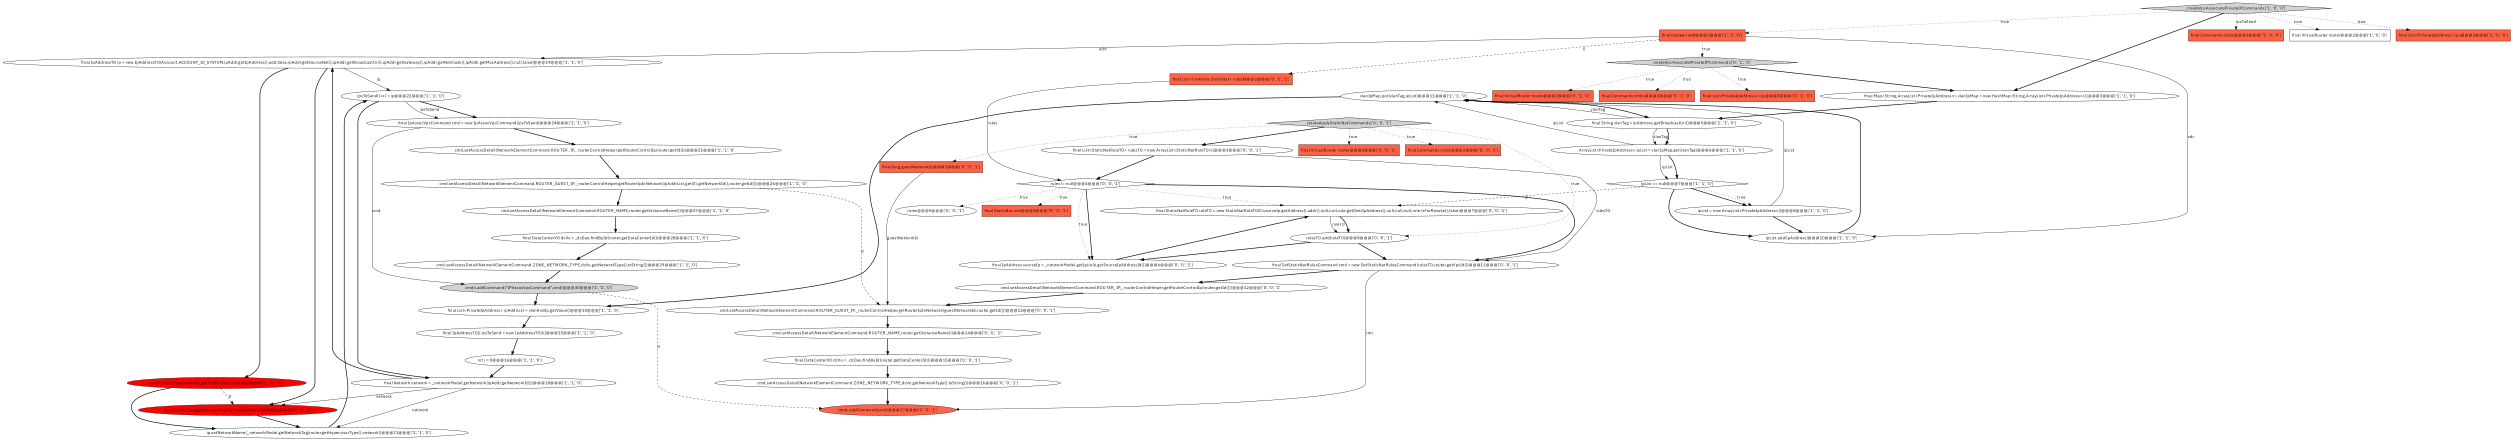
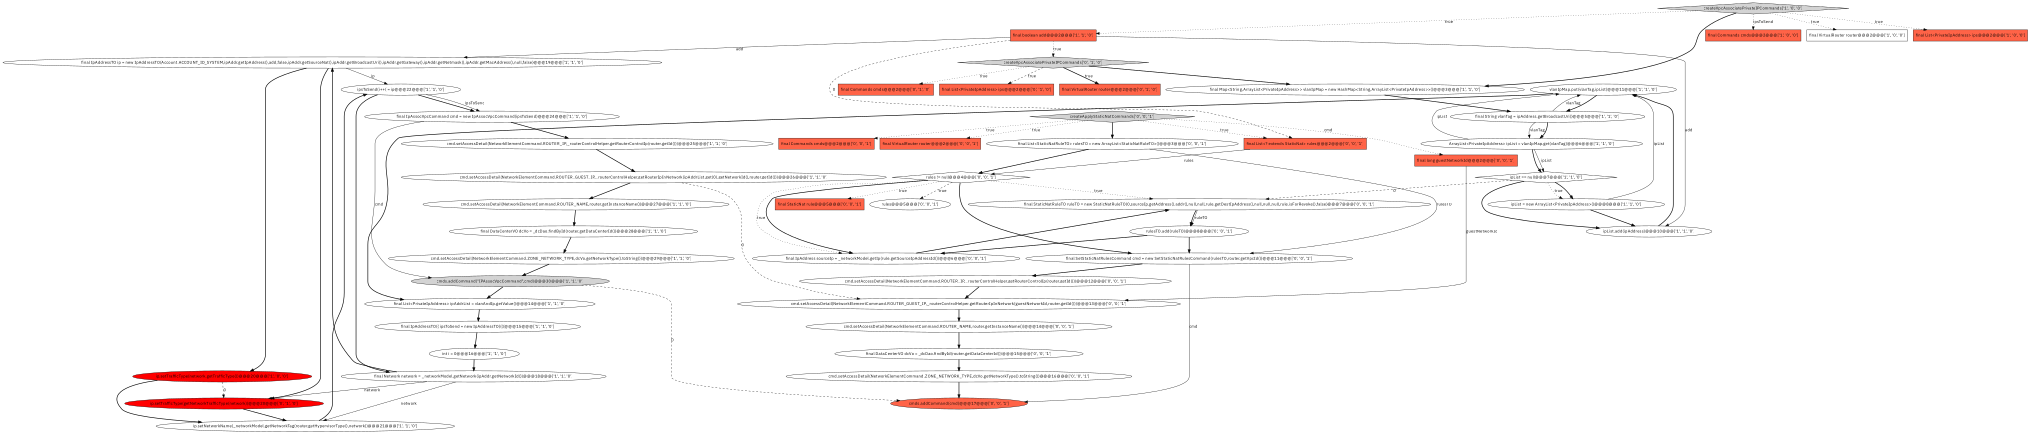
edge "createVpcAssociatePrivateIPCommands['0', '1', '0']" -> "final VirtualRouter router@@@2@@@['0', '1', '0']": style dotted -> bold
edge "createVpcAssociatePrivateIPCommands['0', '1', '0']" -> "final List<PrivateIpAddress> ips@@@2@@@['0', '1', '0']": style dotted -> dashed
edge "createApplyStaticNatCommands['0', '0', '1']" -> "final long guestNetworkId@@@2@@@['0', '0', '1']": label "true" -> "cmd"
edge "createApplyStaticNatCommands['0', '0', '1']" -> "rulesTO.add(ruleTO)@@@8@@@['0', '0', '1']": now "createApplyStaticNatCommands['0', '0', '1']" -> "final List<? extends StaticNat> rules@@@2@@@['0', '0', '1']"
edge "rules != null@@@4@@@['0', '0', '1']" -> "rules@@@5@@@['0', '0', '1']": style dotted -> dashed
